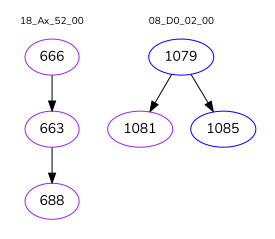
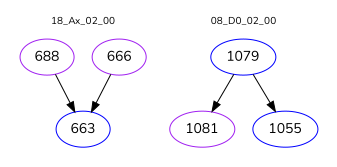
cluster "18_Ax_52_00": label "18_Ax_52_00" -> "18_Ax_02_00"
node "663": color purple -> blue
node "1085": label "1085" -> "1055"
edge "663" -> "688": reversed
